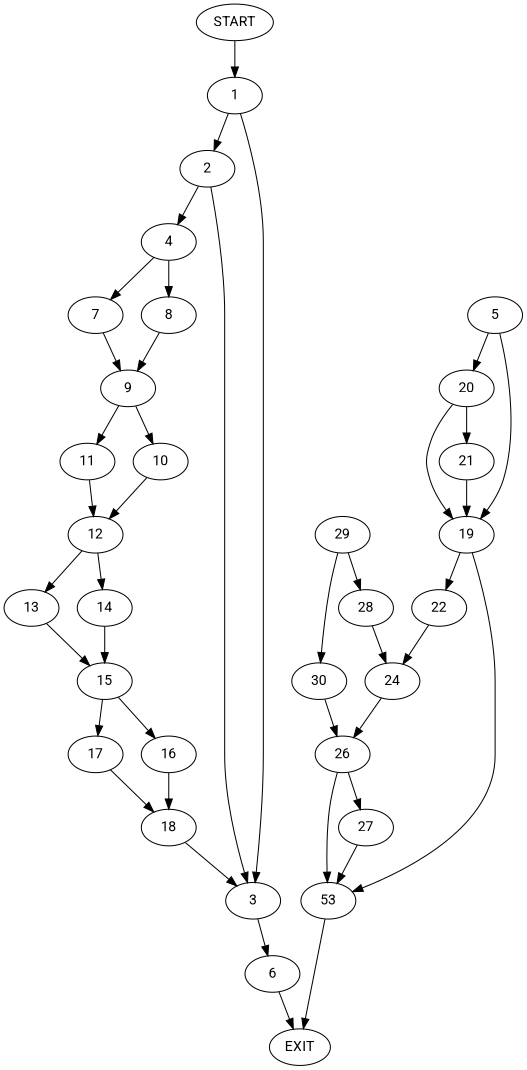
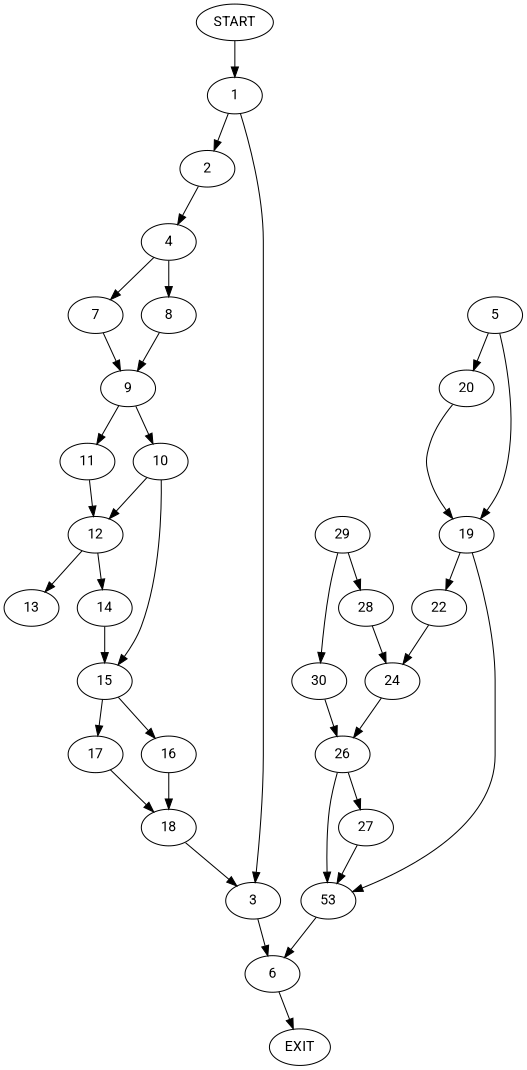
node "21": removed
edge "2" -> "3": removed
edge "13" -> "15": now "10" -> "15"
edge "53" -> "EXIT": now "53" -> "6"
